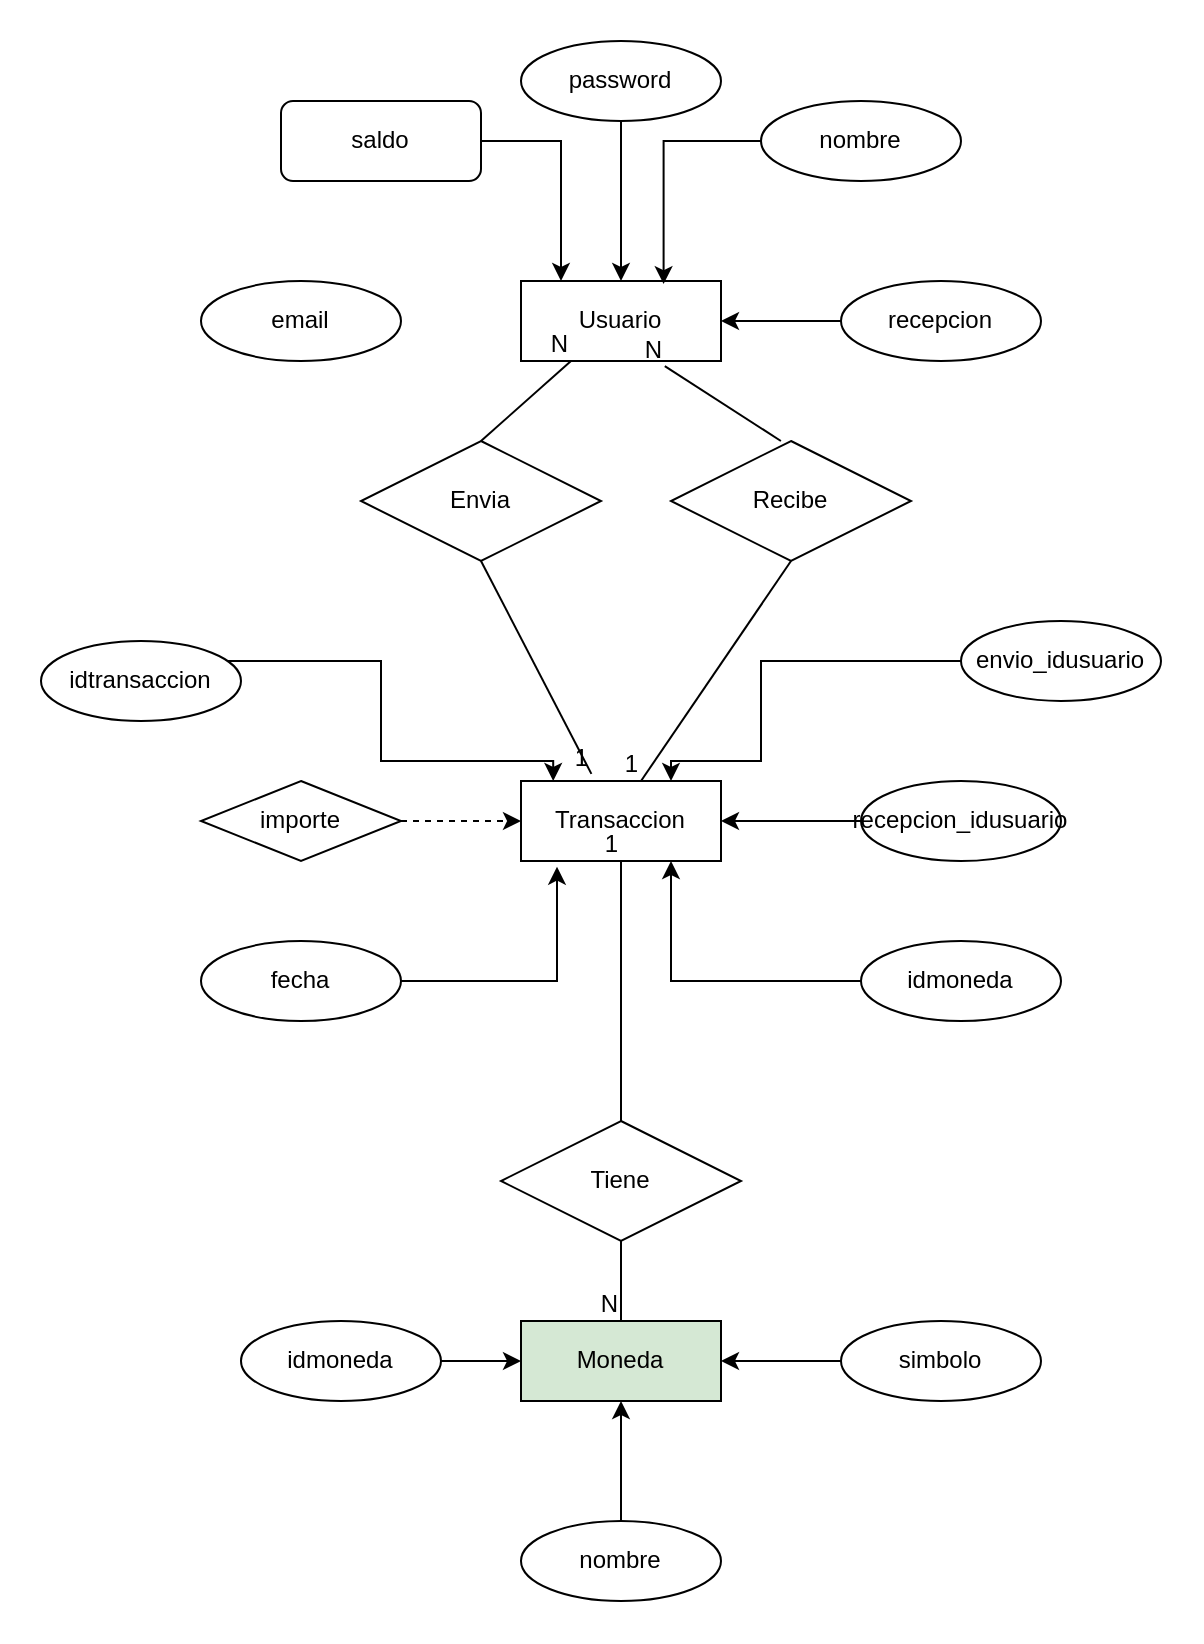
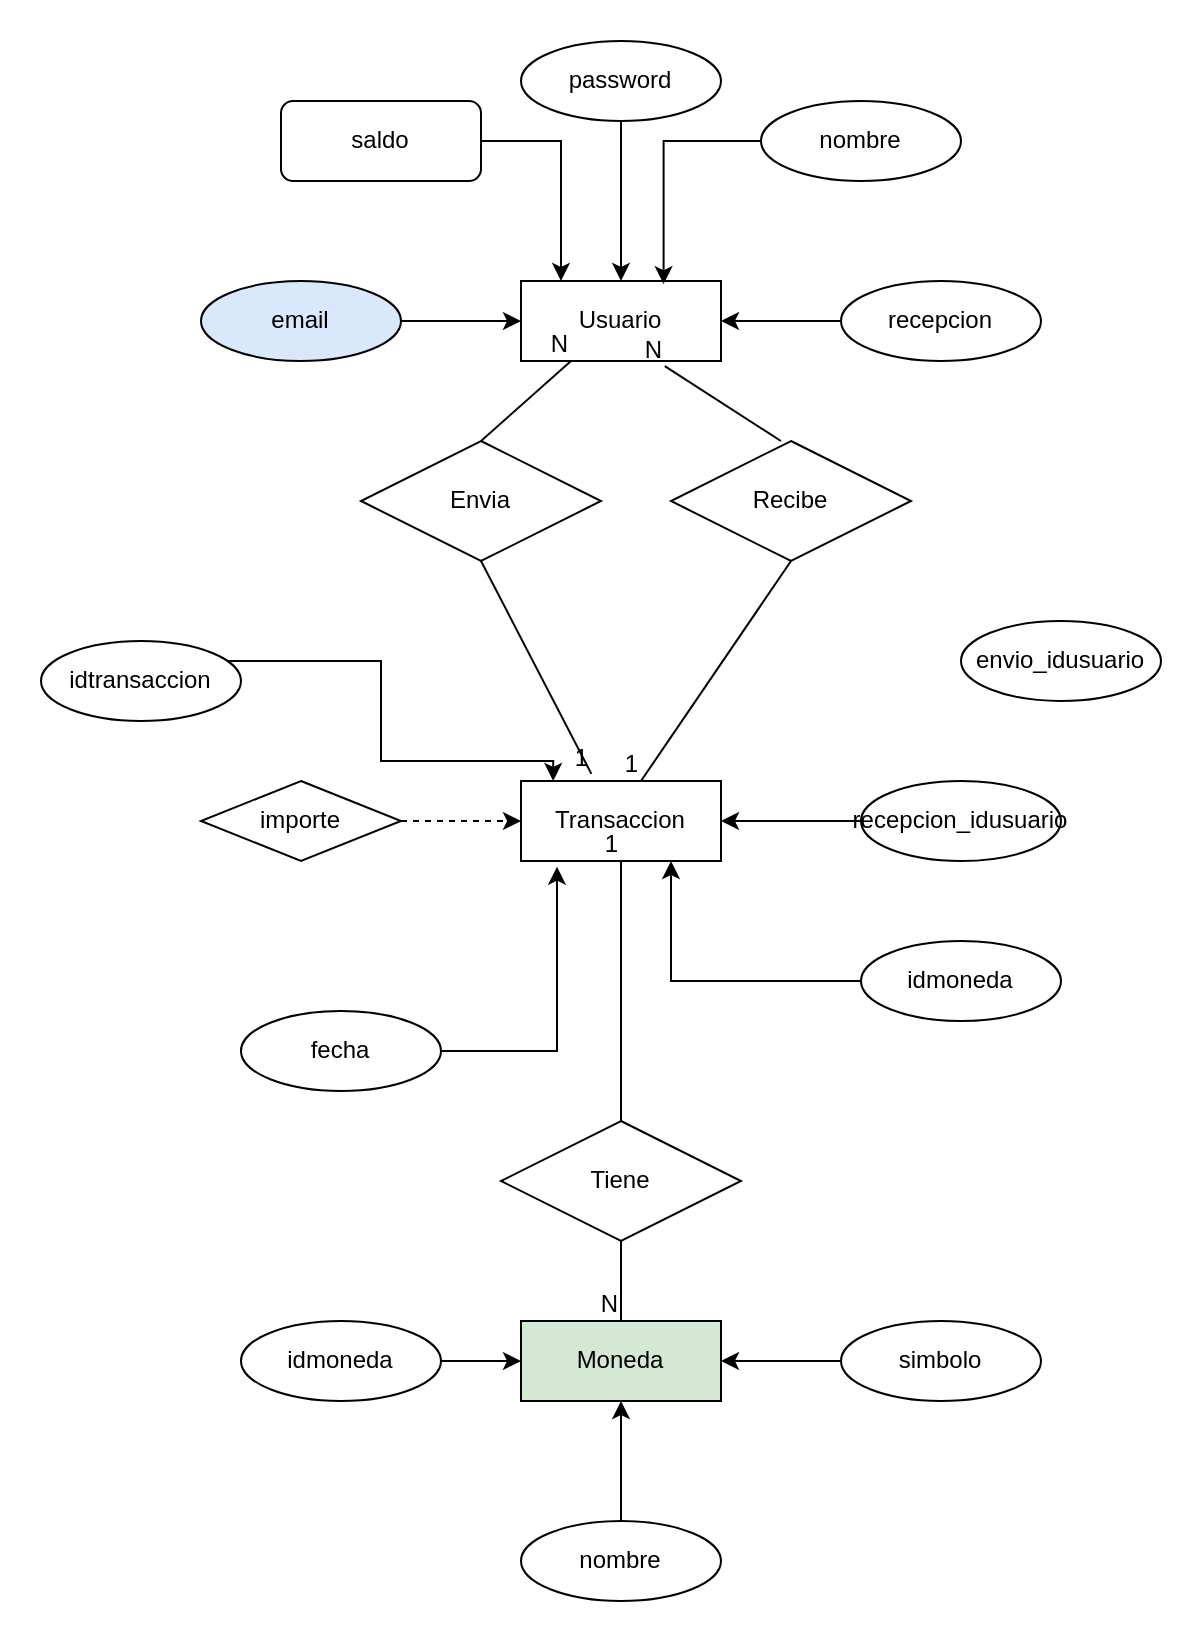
node "email": fillcolor #ffffff -> #dae8fc
edge "email" -> "Usuario": added
edge "envio_idusuario" -> "Transaccion": removed
node "fecha": moved (301, 981) -> (341, 1051)
